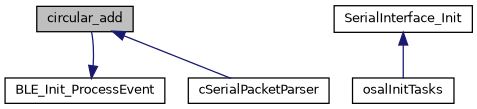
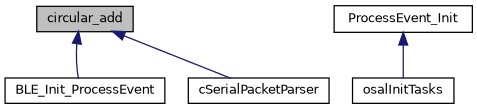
node "SerialInterface_Init": label "SerialInterface_Init" -> "ProcessEvent_Init"
edge "circular_add" -> "BLE_Init_ProcessEvent": reversed
